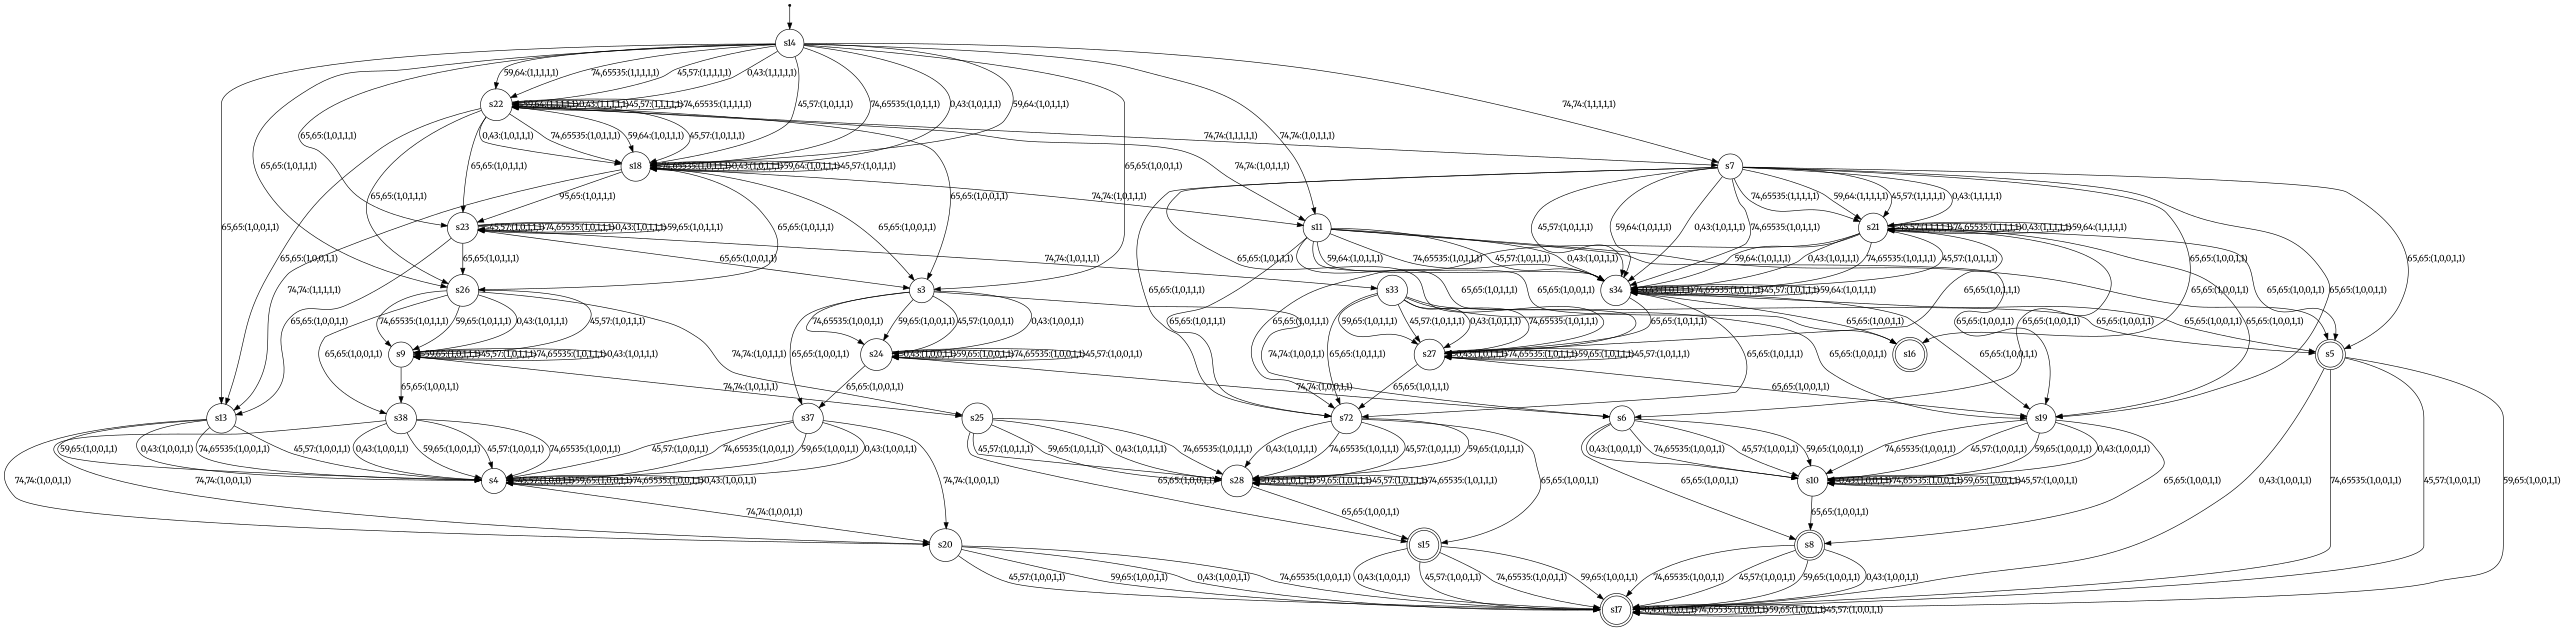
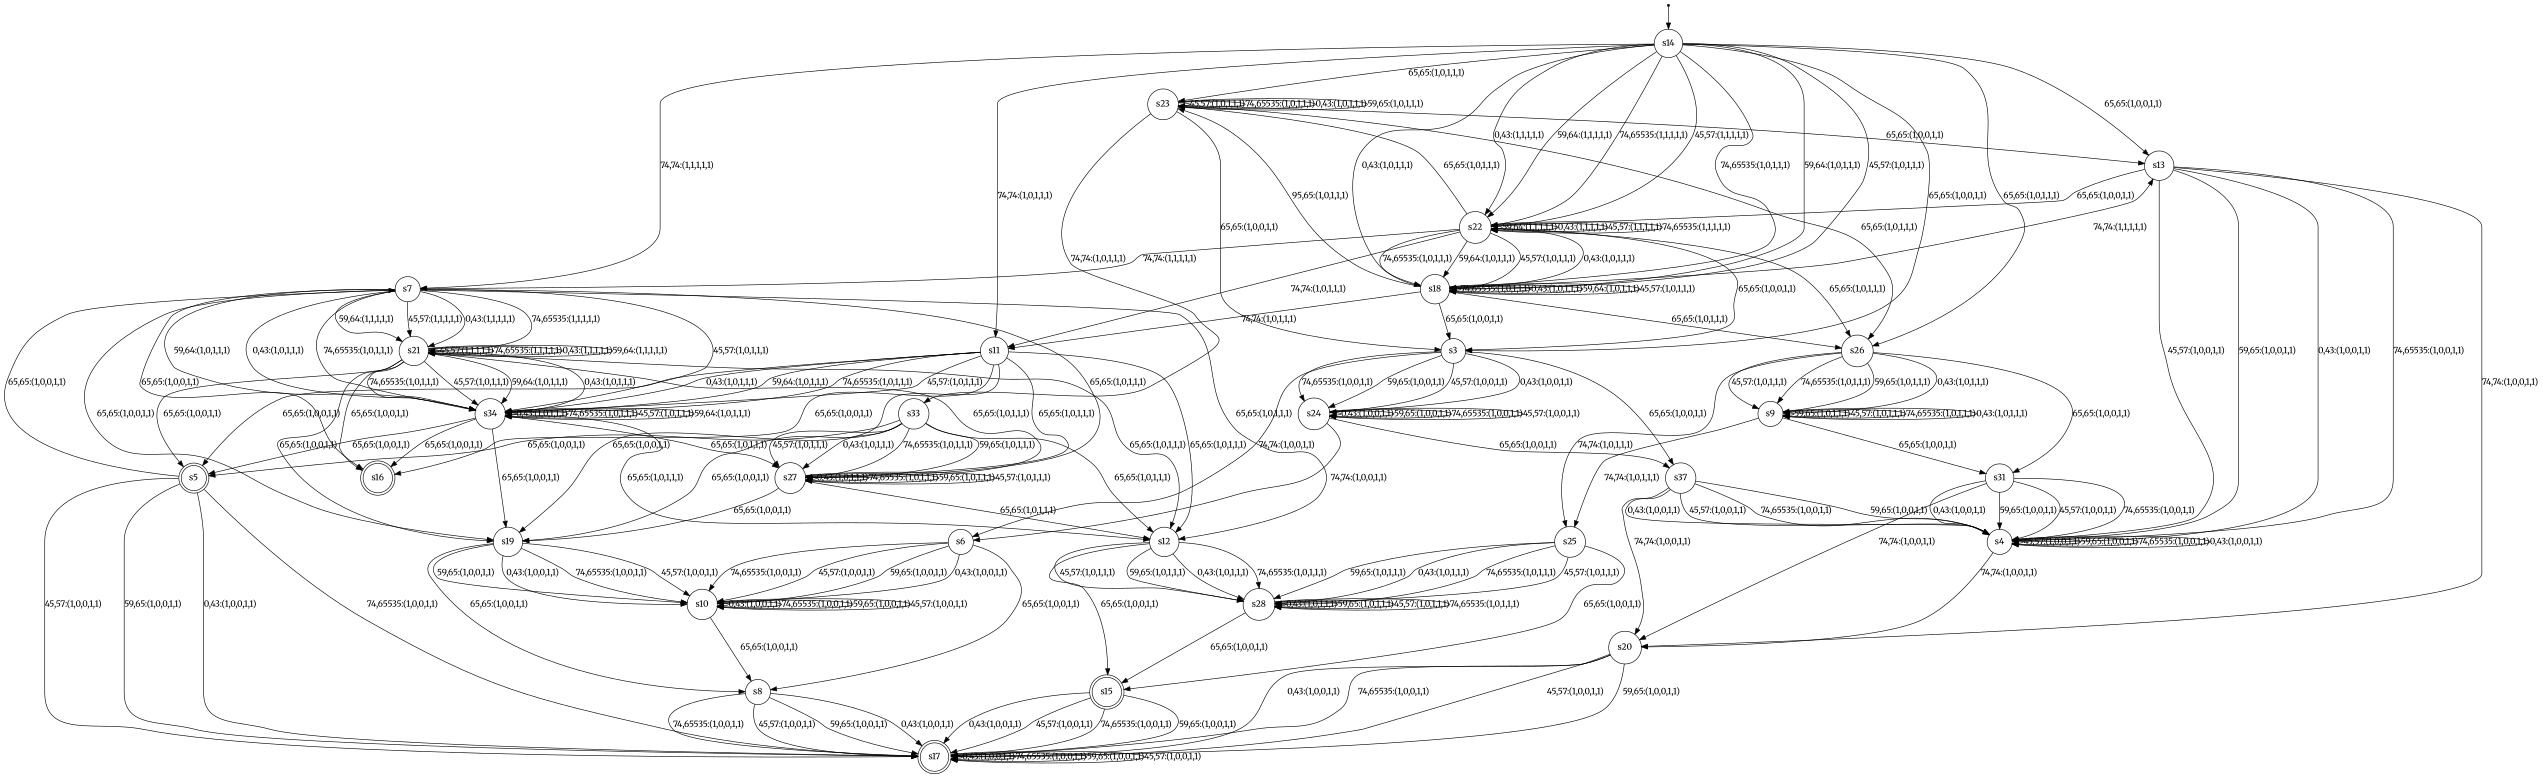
edge "s7" -> "s5": reversed
edge "s22" -> "s13": reversed
edge "s21" -> "s6": now "s21" -> "s16"
node "s38": label "s38" -> "s31"
node "s72": label "s72" -> "s12"
node "s8": shape doublecircle -> circle
